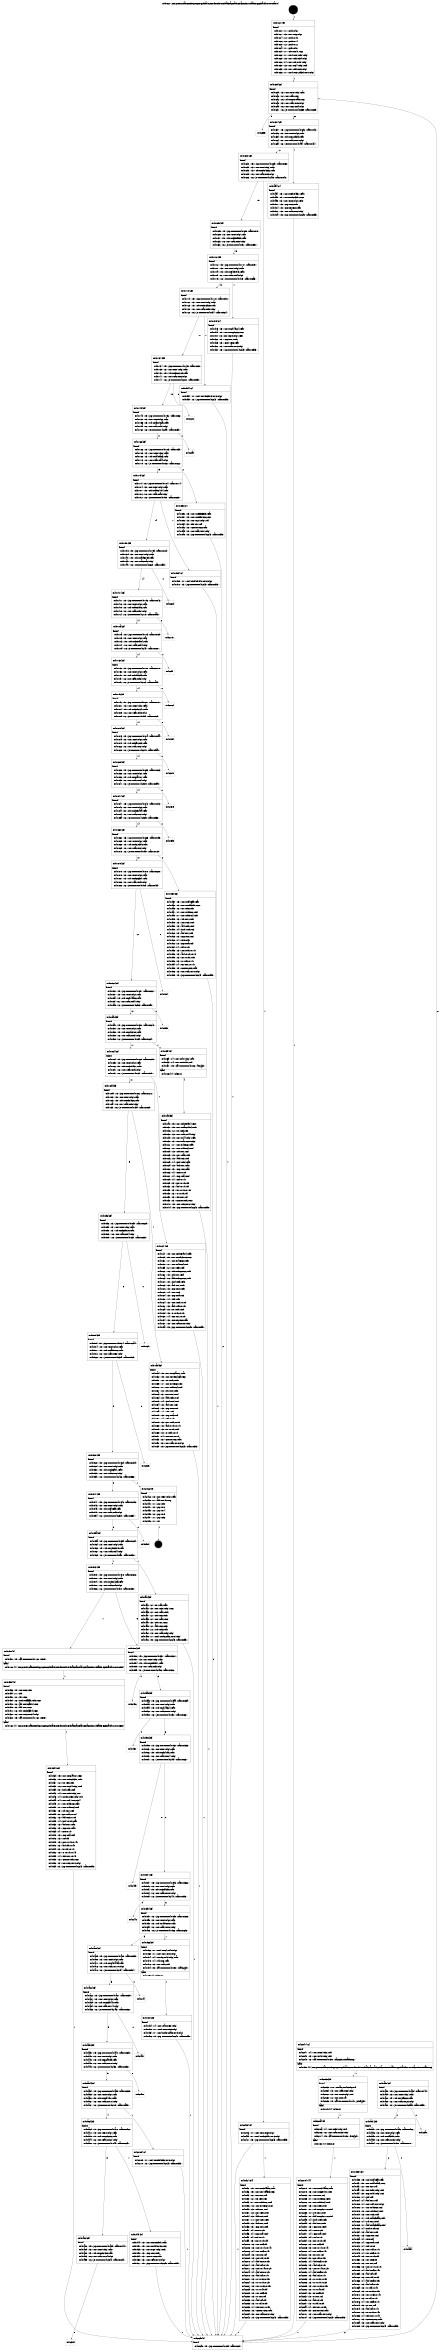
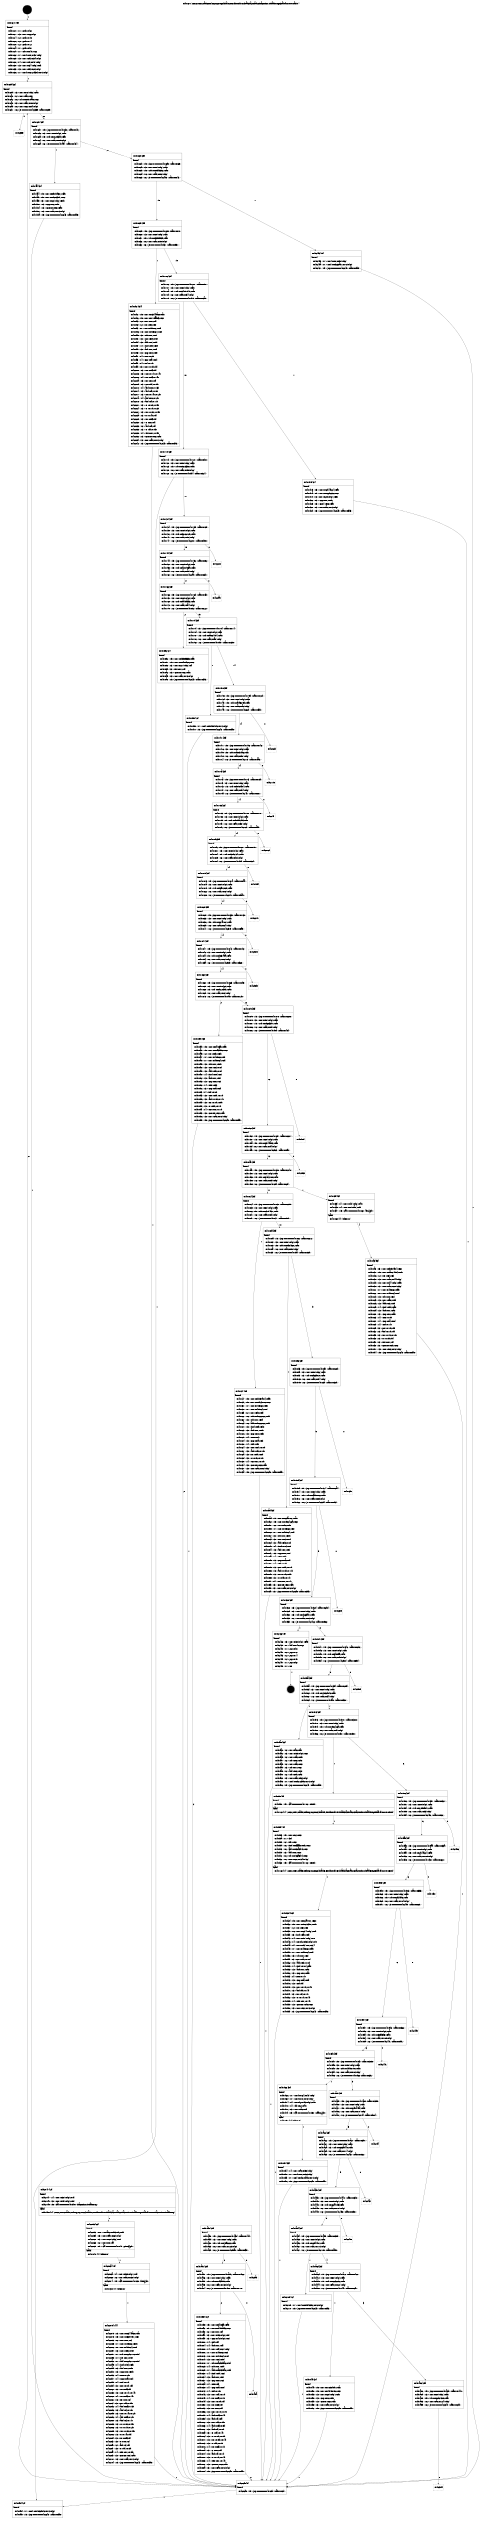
edge "0x401f94 [12]" -> "0x402645 [5]": reversed
edge "0x4024b3 [19]" -> "0x401fc1 [134]": now "0x4016e9 [25]" -> "0x401fc1 [134]"
